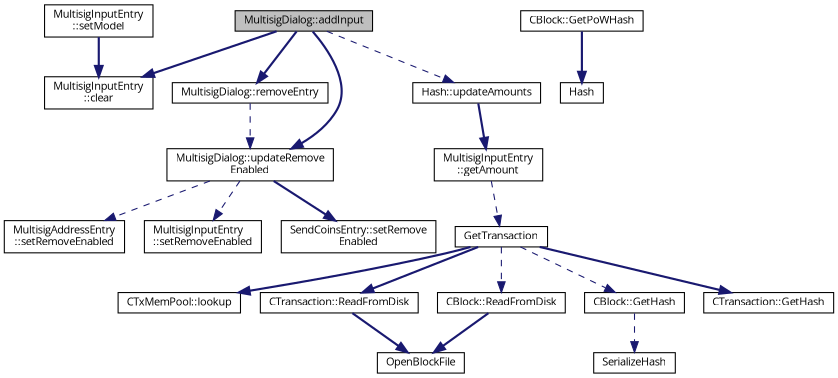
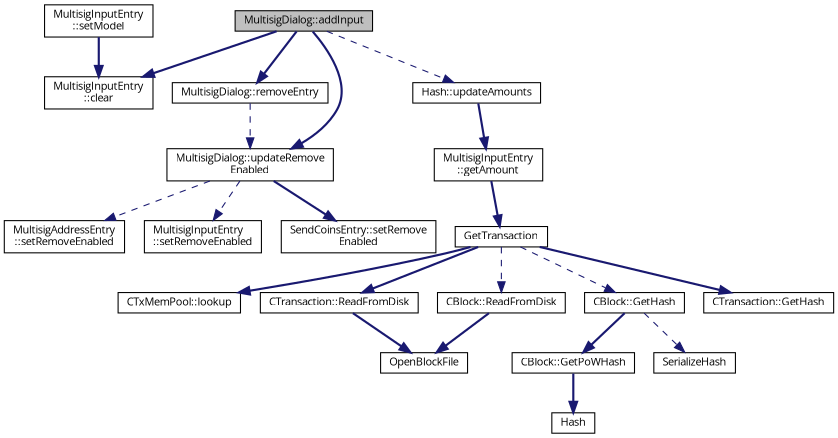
edge "MultisigInputEntry ::getAmount" -> "GetTransaction": style dashed -> bold
edge "CBlock::GetHash" -> "CBlock::GetPoWHash": added
